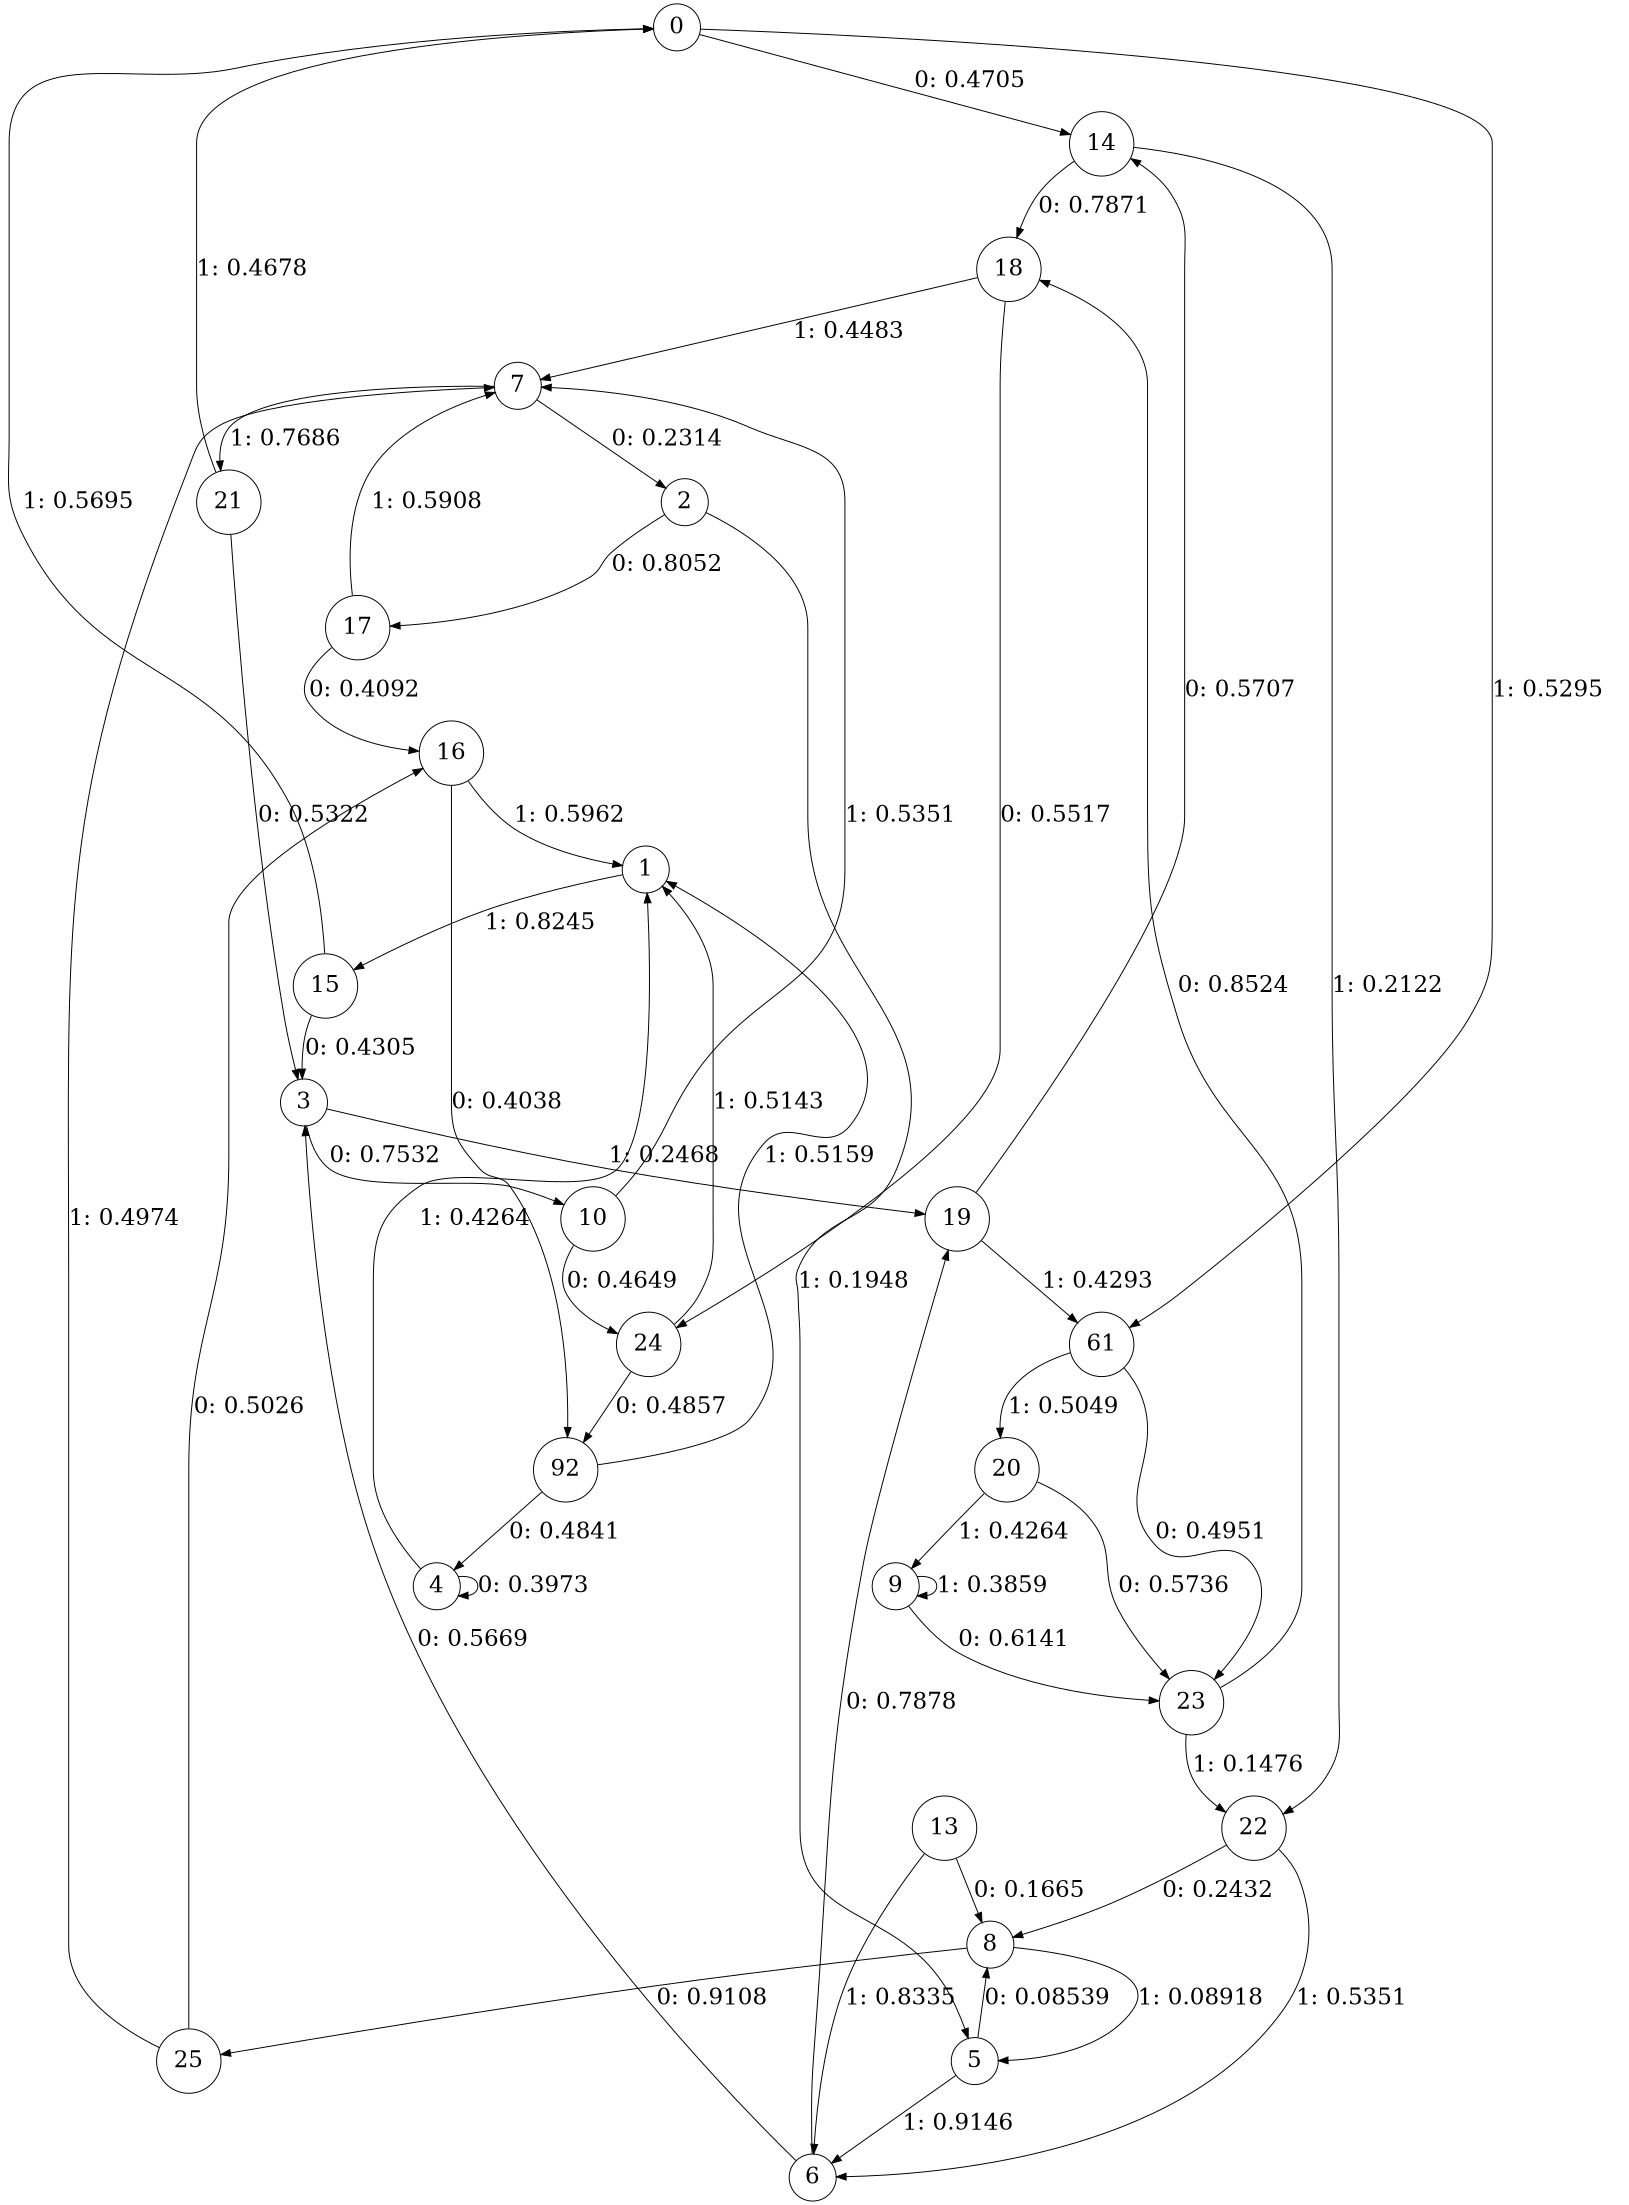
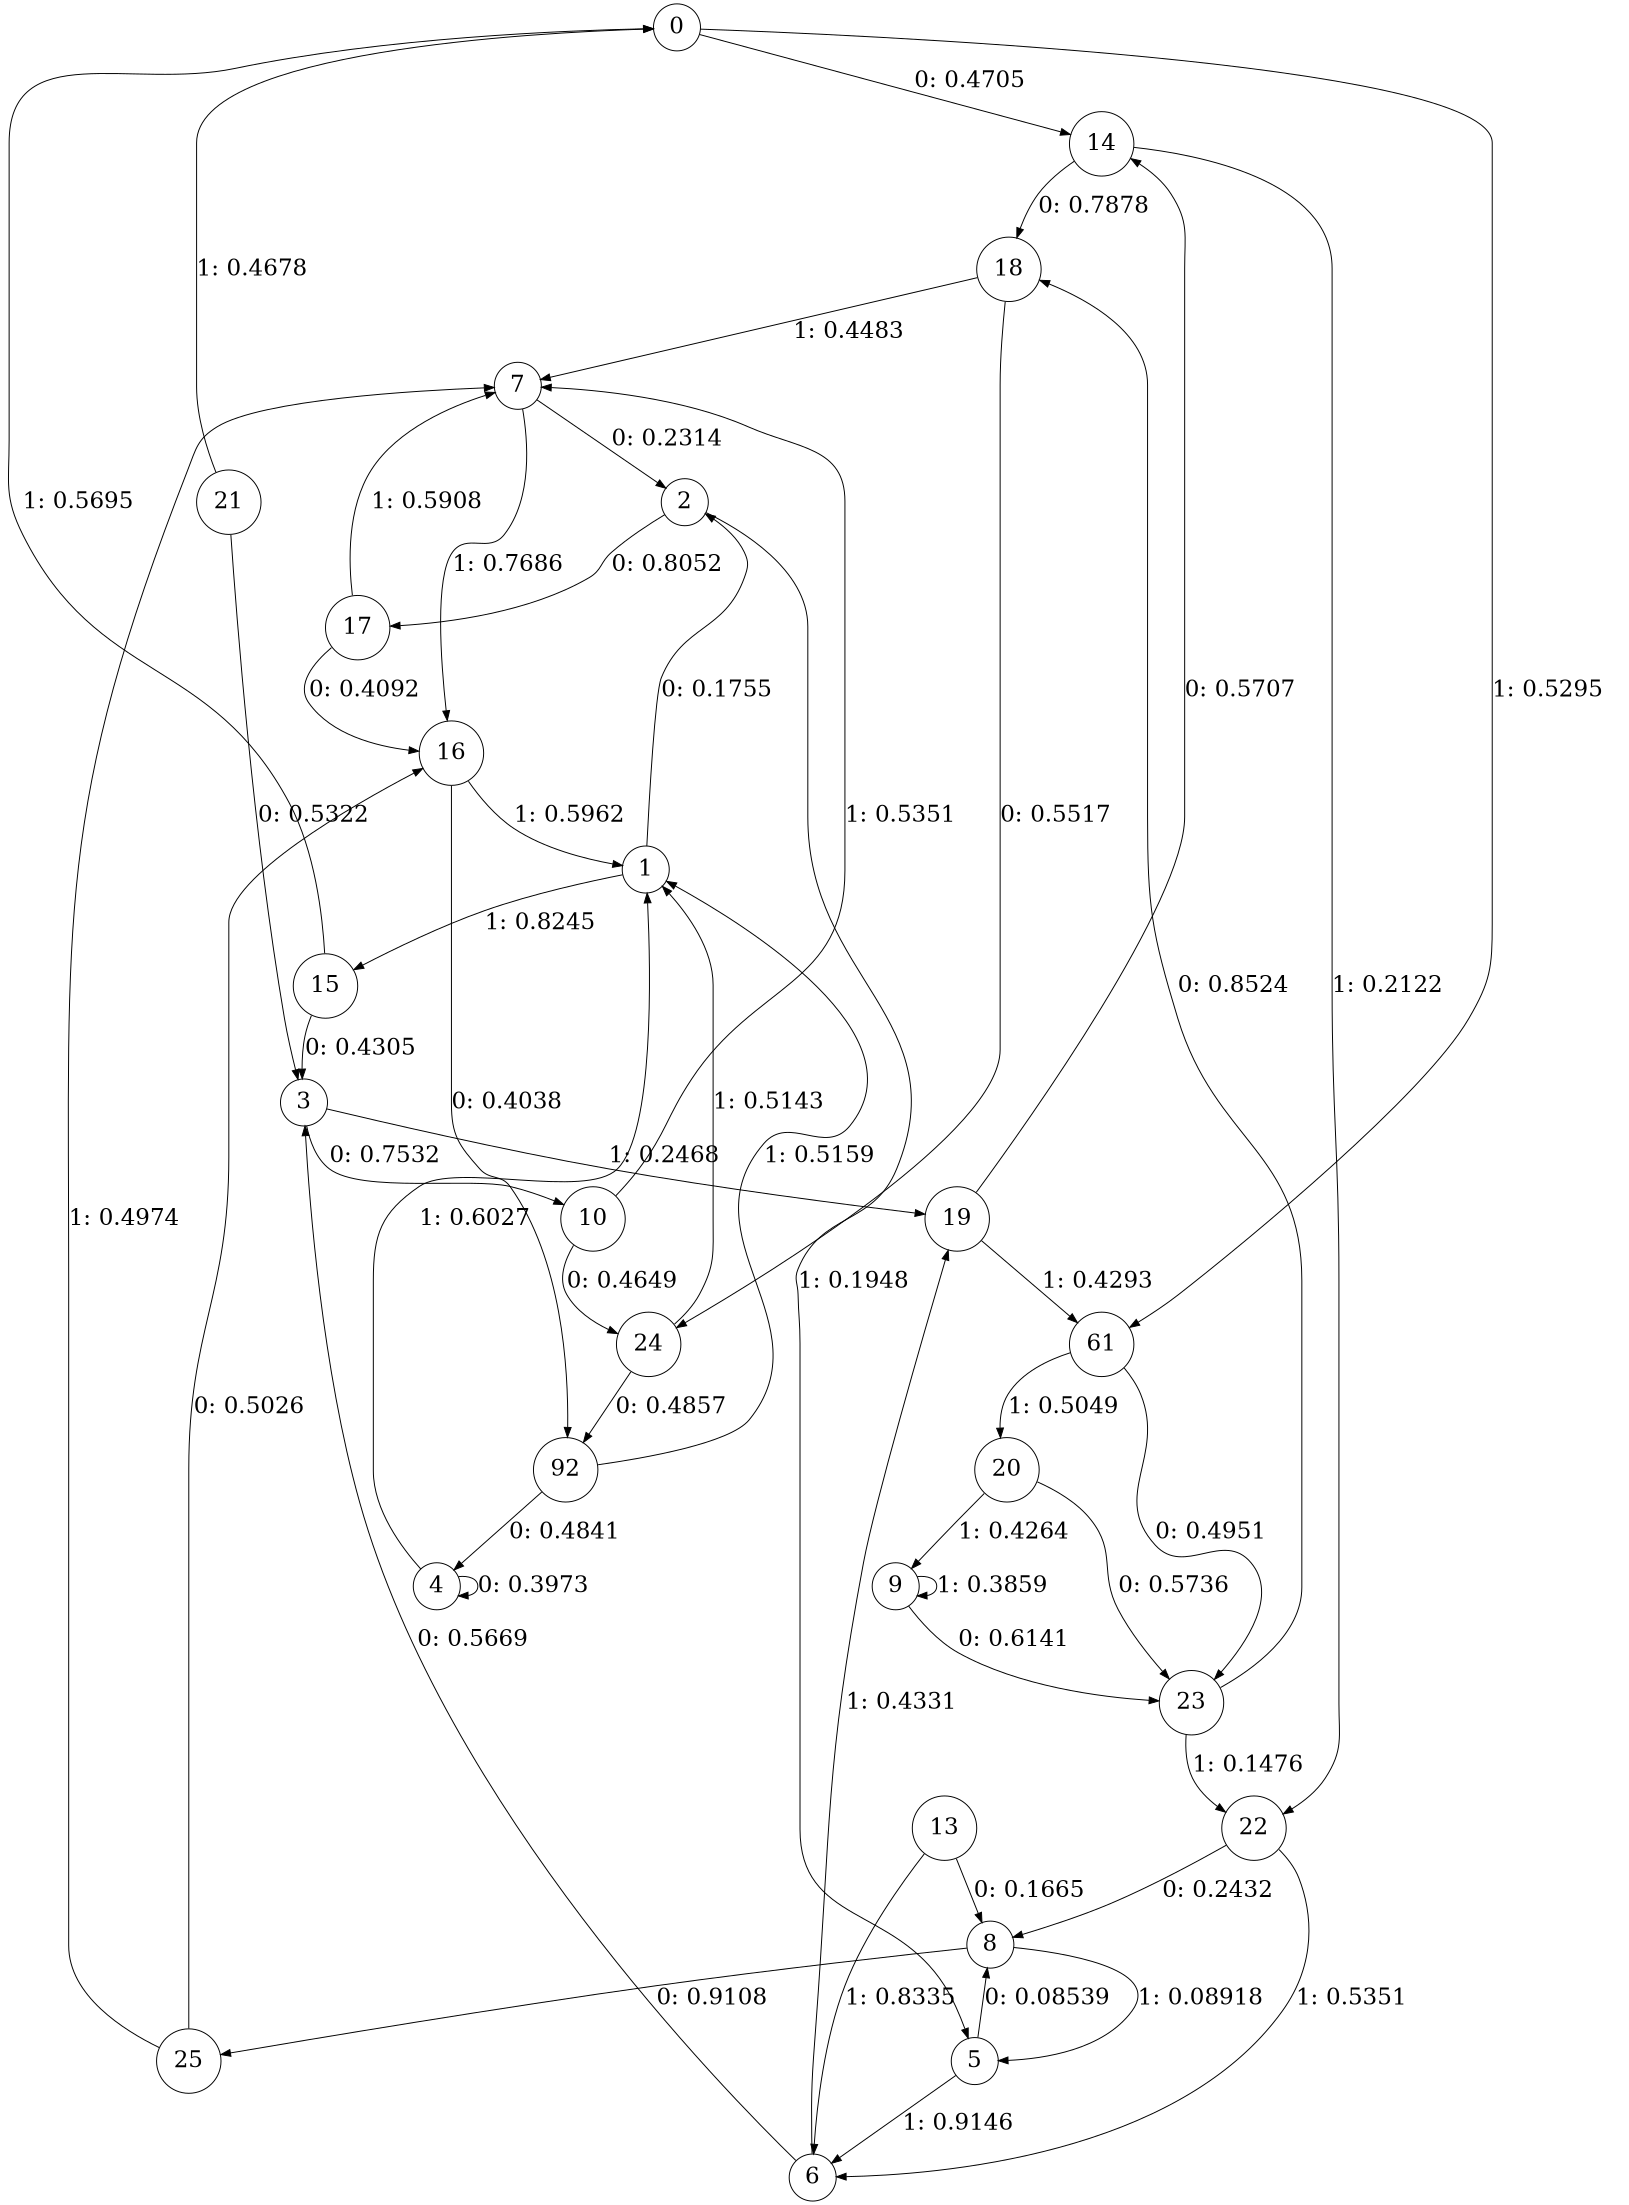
edge "14" -> "18": label "0: 0.7871   " -> "0: 0.7878   "
edge "7" -> "21": now "7" -> "16"
edge "1" -> "2": added, label "0: 0.1755"
edge "4" -> "1": label "1: 0.4264   " -> "1: 0.6027   "
edge "6" -> "19": label "0: 0.7878   " -> "1: 0.4331   "
